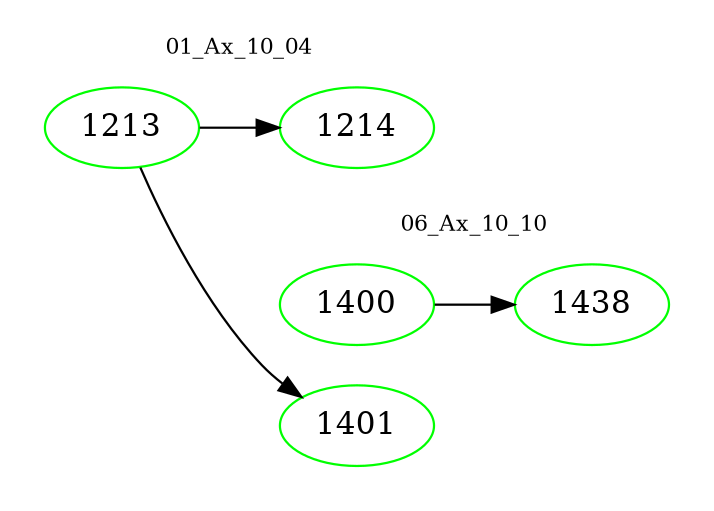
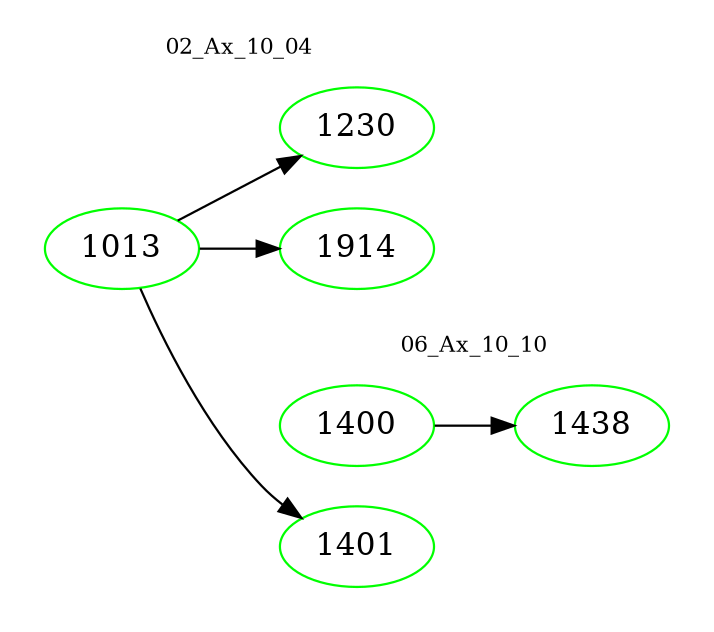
cluster "01_Ax_10_04": label "01_Ax_10_04" -> "02_Ax_10_04"
node "1213": label "1213" -> "1013"
node "1230": added
node "1214": label "1214" -> "1914"
